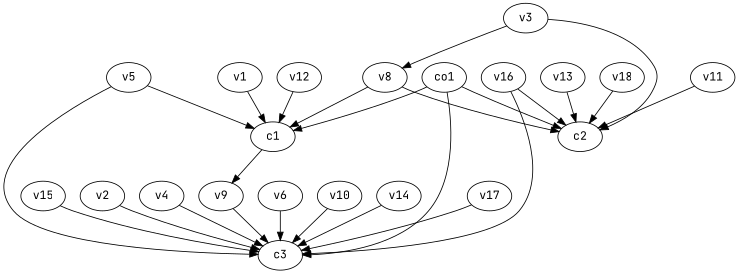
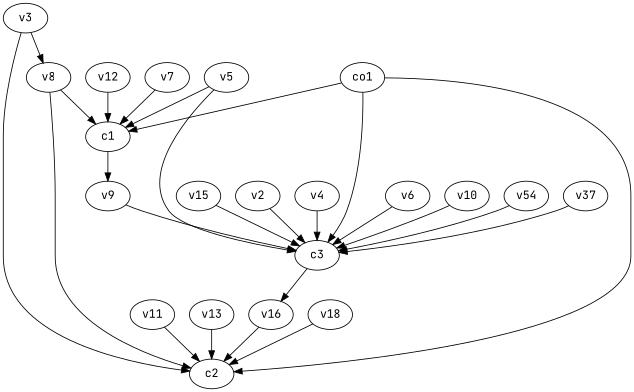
node "v1": label "v1" -> "v7"
node "v14": label "v14" -> "v54"
node "v17": label "v17" -> "v37"
edge "v16" -> "c3": reversed
